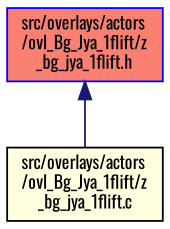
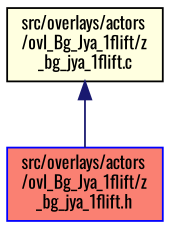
edge "src/overlays/actors /ovl_Bg_Jya_1flift/z _bg_jya_1flift.c" -> "src/overlays/actors /ovl_Bg_Jya_1flift/z _bg_jya_1flift.h": reversed
